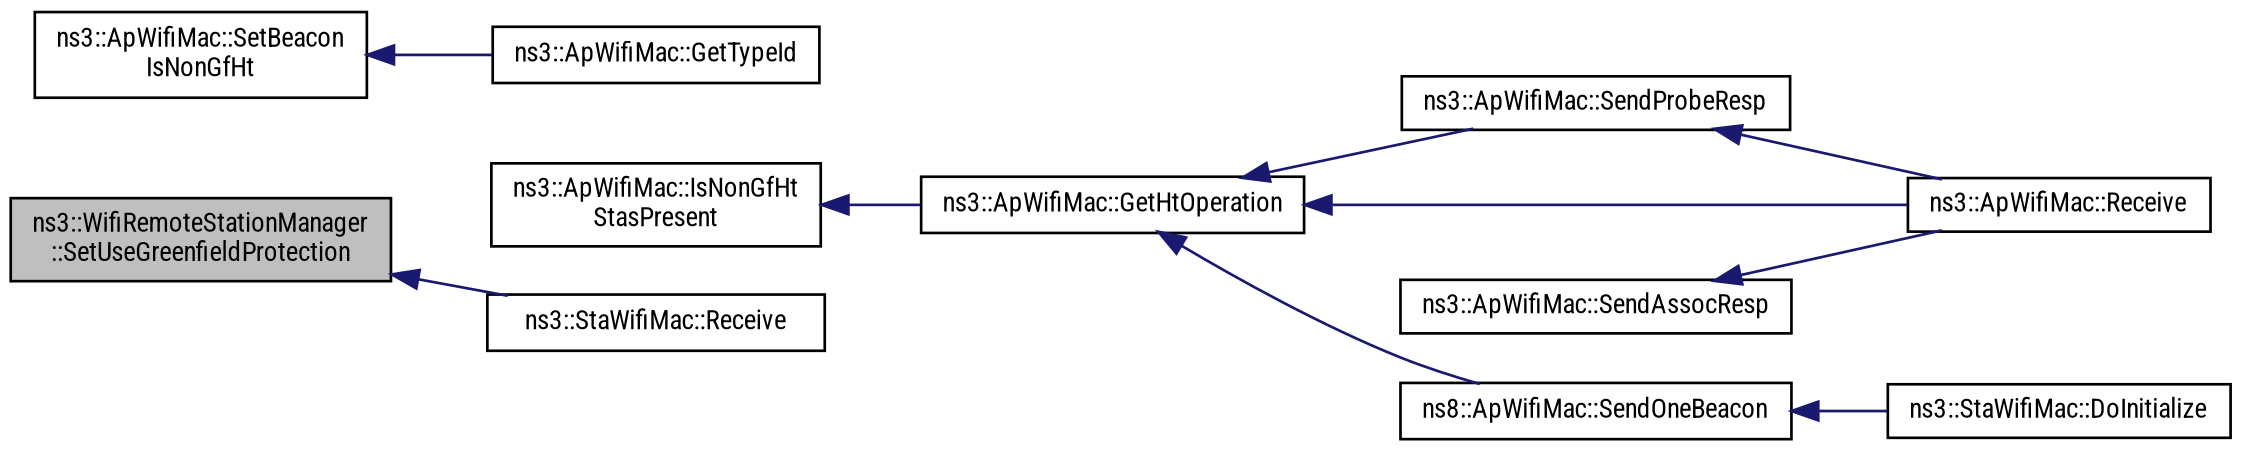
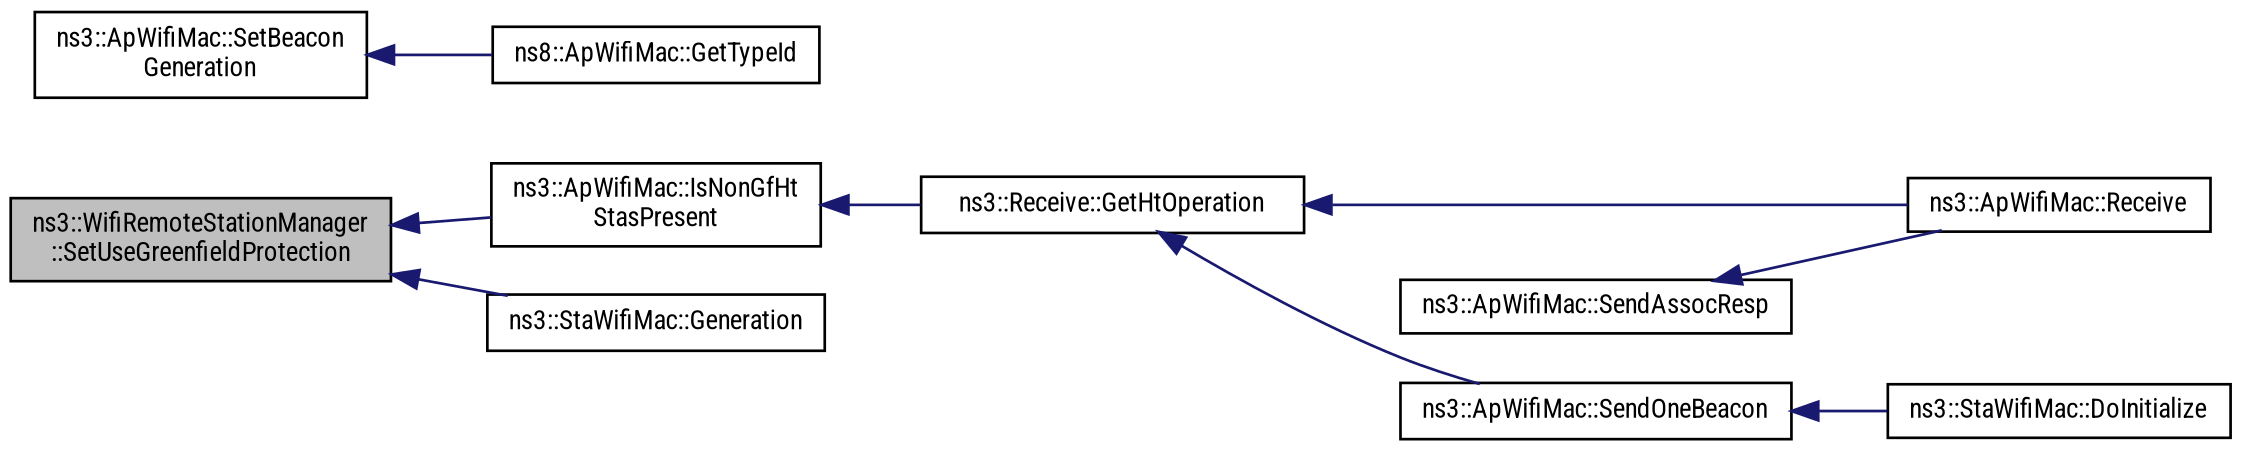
node "ns3::ApWifiMac::SetBeacon IsNonGfHt": label "ns3::ApWifiMac::SetBeacon IsNonGfHt" -> "ns3::ApWifiMac::SetBeacon Generation"
node "ns3::ApWifiMac::GetTypeId": label "ns3::ApWifiMac::GetTypeId" -> "ns8::ApWifiMac::GetTypeId"
node "ns3::ApWifiMac::SendProbeResp": removed
node "ns3::ApWifiMac::GetHtOperation": label "ns3::ApWifiMac::GetHtOperation" -> "ns3::Receive::GetHtOperation"
edge "ns3::ApWifiMac::IsNonGfHt StasPresent" -> "ns3::WifiRemoteStationManager ::SetUseGreenfieldProtection": added
node "ns3::StaWifiMac::Receive": label "ns3::StaWifiMac::Receive" -> "ns3::StaWifiMac::Generation"
node "ns8::ApWifiMac::SendOneBeacon": label "ns8::ApWifiMac::SendOneBeacon" -> "ns3::ApWifiMac::SendOneBeacon"
